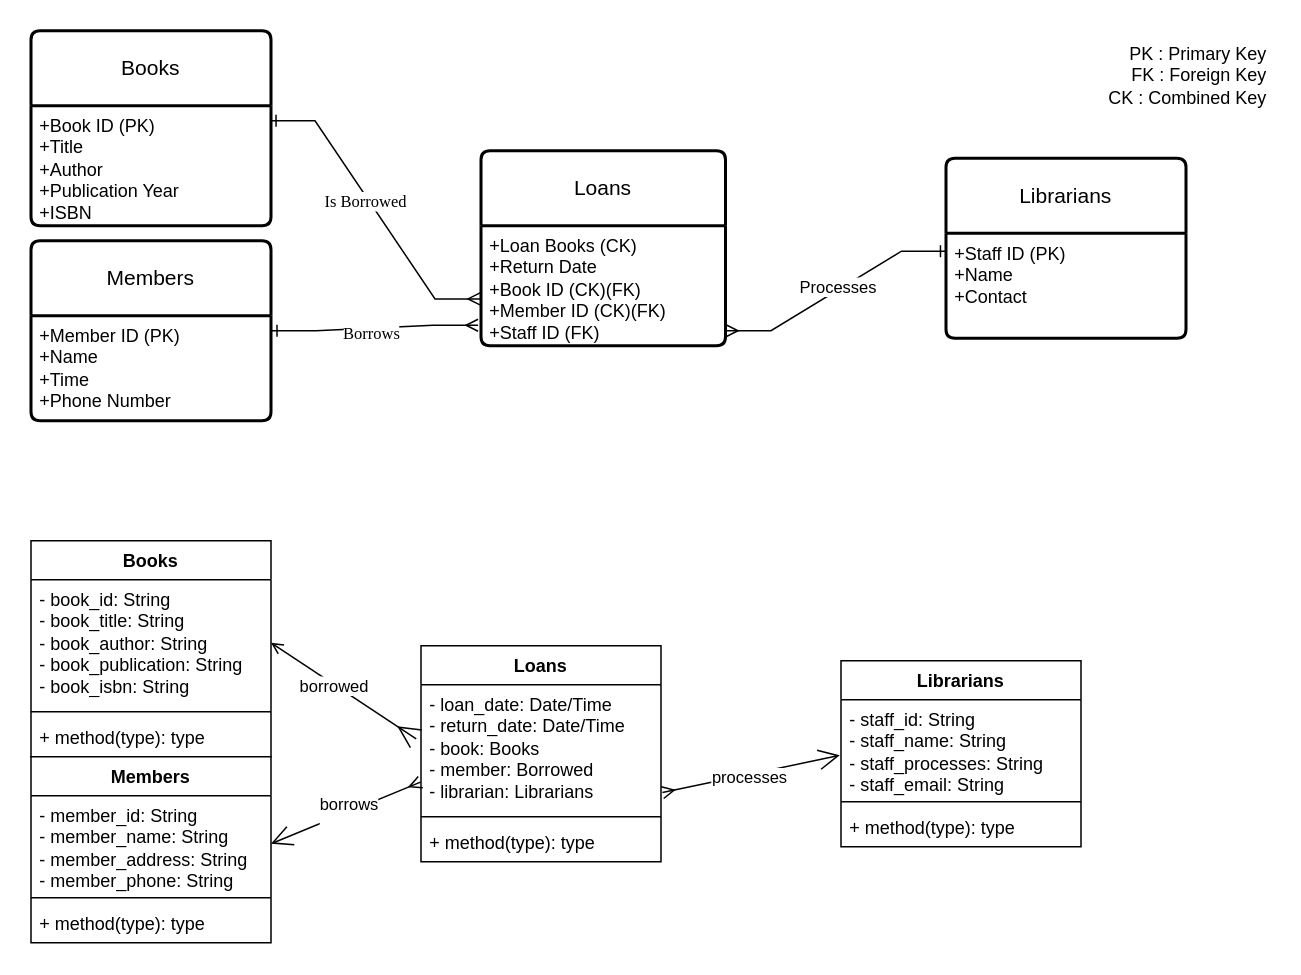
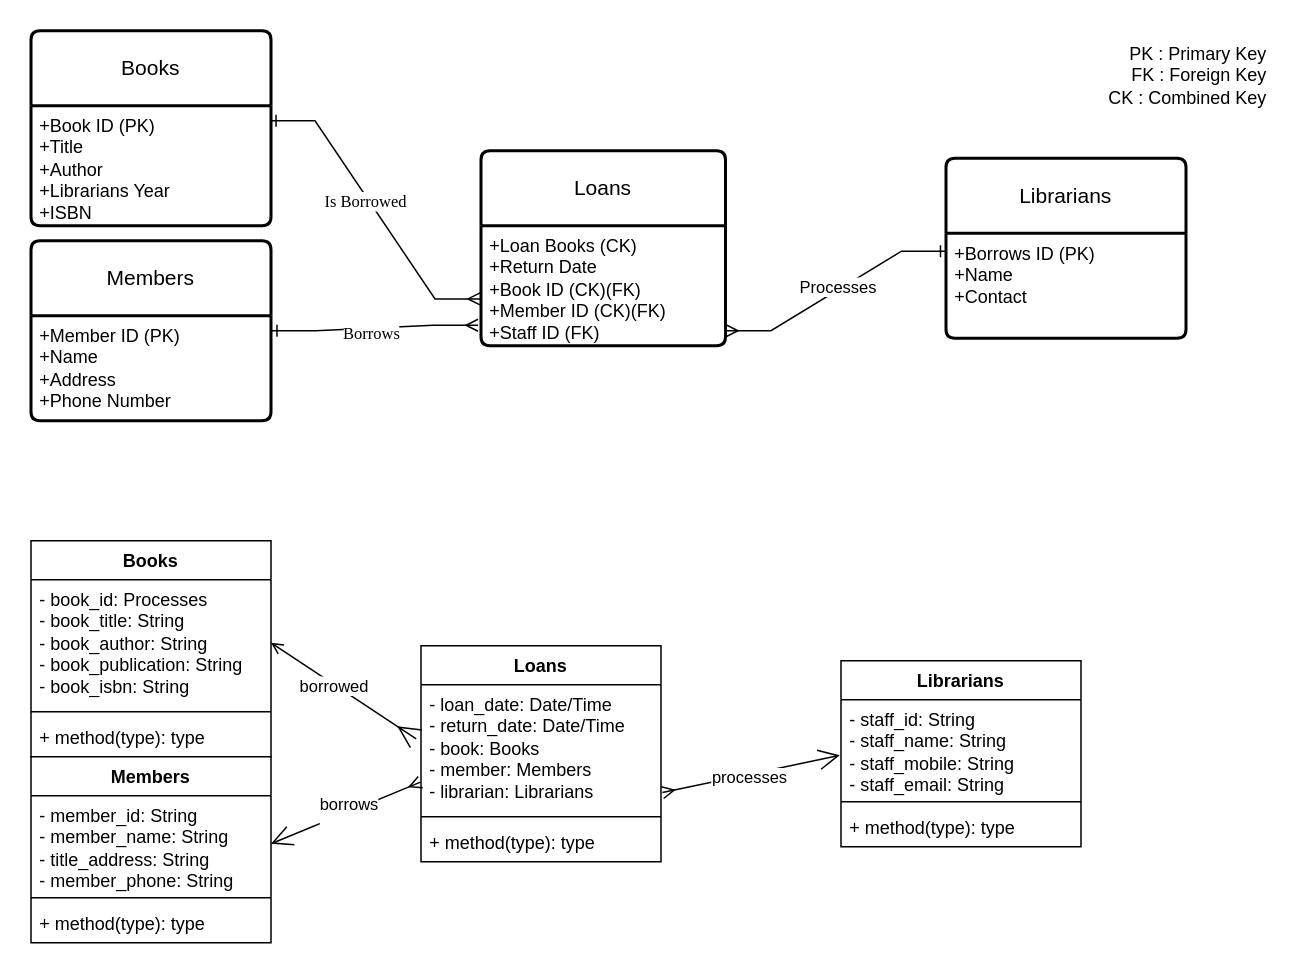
node "+Book ID (PK) +Title +Author +Publication Year +ISBN": label "+Book ID (PK) +Title +Author +Publication Year +ISBN" -> "+Book ID (PK) +Title +Author +Librarians Year +ISBN"
node "+Staff ID (PK) +Name +Contact": label "+Staff ID (PK) +Name +Contact" -> "+Borrows ID (PK) +Name +Contact"
node "+Member ID (PK) +Name +Time +Phone Number": label "+Member ID (PK) +Name +Time +Phone Number" -> "+Member ID (PK) +Name +Address +Phone Number"
node "- book_id: String - book_title: String - book_author: String - book_publication: String - book_isbn: String": label "- book_id: String - book_title: String - book_author: String - book_publication: String - book_isbn: String" -> "- book_id: Processes - book_title: String - book_author: String - book_publication: String - book_isbn: String"
node "- loan_date: Date/Time - return_date: Date/Time - book: Books - member: Borrowed - librarian: Librarians": label "- loan_date: Date/Time - return_date: Date/Time - book: Books - member: Borrowed - librarian: Librarians" -> "- loan_date: Date/Time - return_date: Date/Time - book: Books - member: Members - librarian: Librarians"
node "- staff_id: String - staff_name: String - staff_processes: String - staff_email: String": label "- staff_id: String - staff_name: String - staff_processes: String - staff_email: String" -> "- staff_id: String - staff_name: String - staff_mobile: String - staff_email: String"
node "- member_id: String - member_name: String - member_address: String - member_phone: String": label "- member_id: String - member_name: String - member_address: String - member_phone: String" -> "- member_id: String - member_name: String - title_address: String - member_phone: String"
